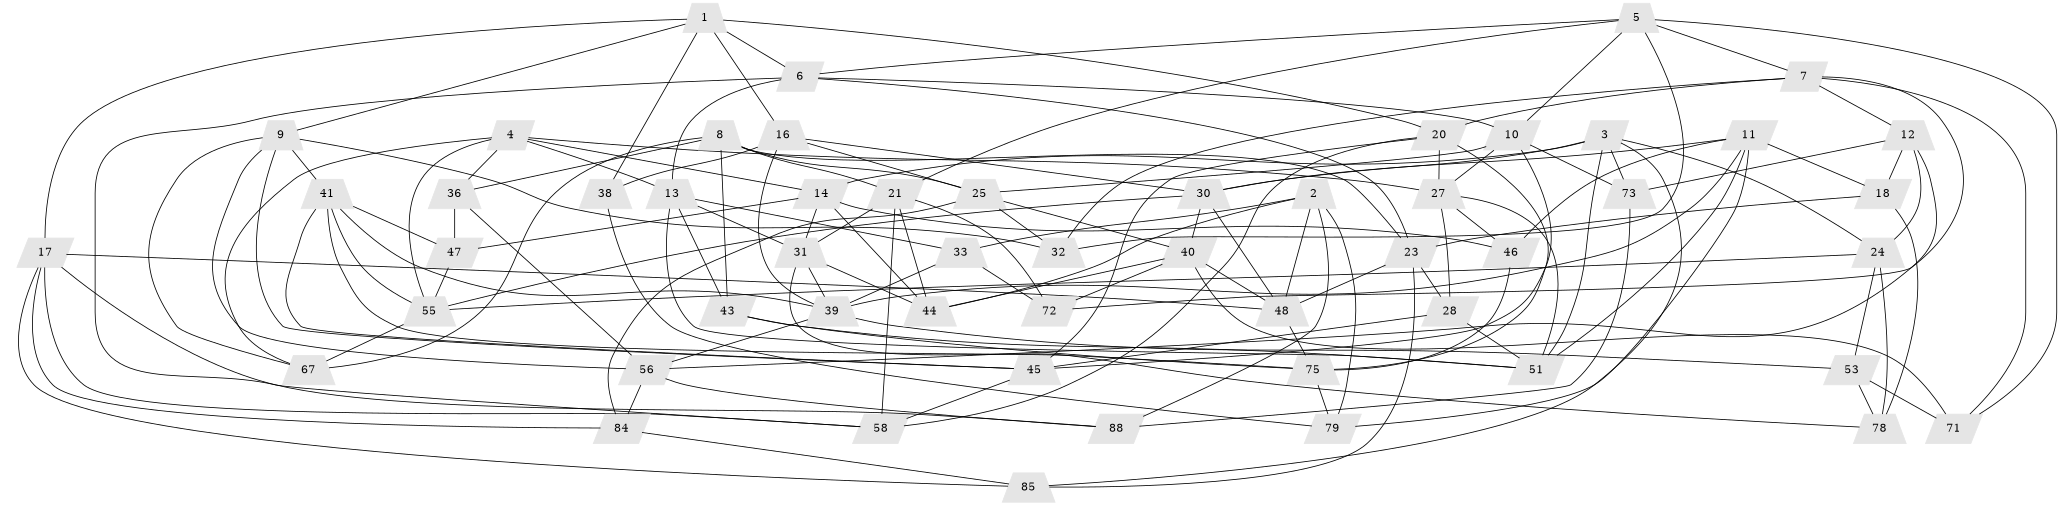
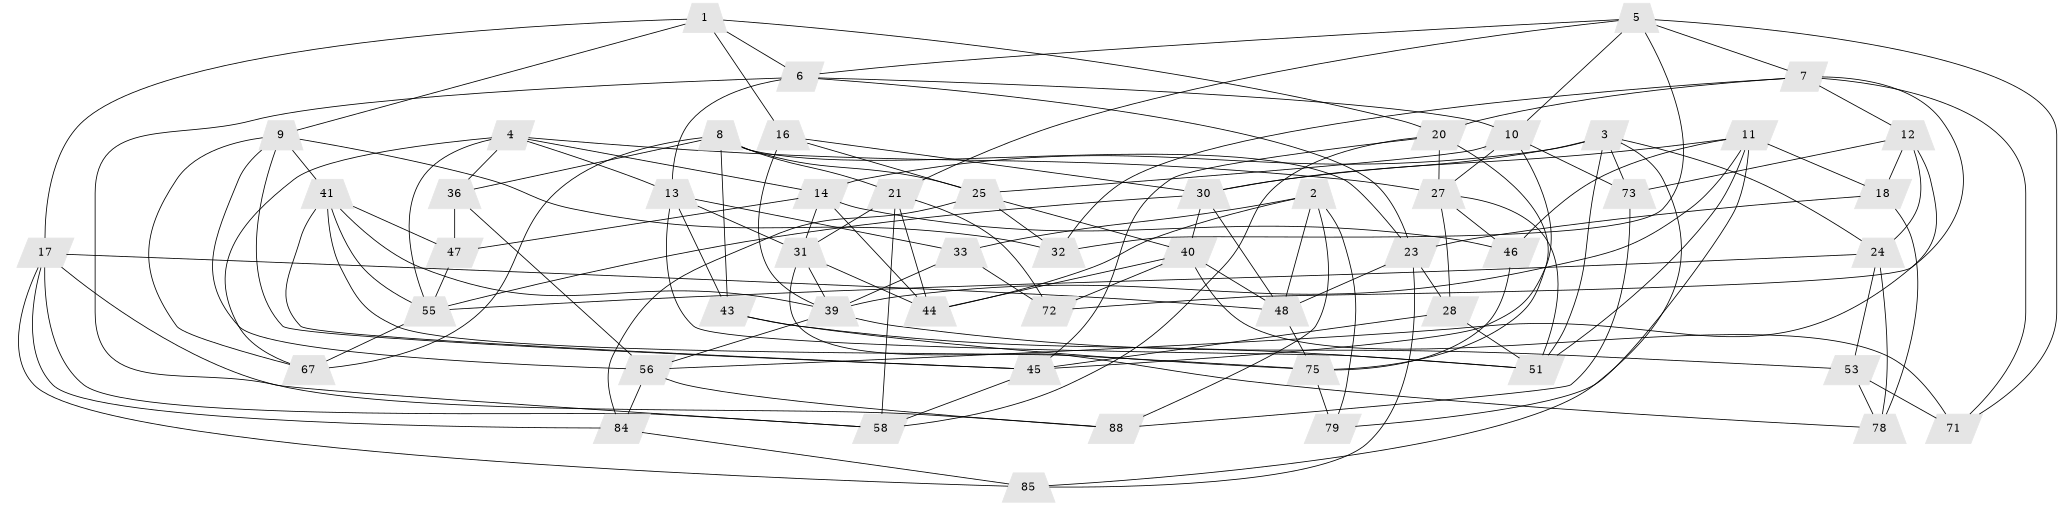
node "38": removed
